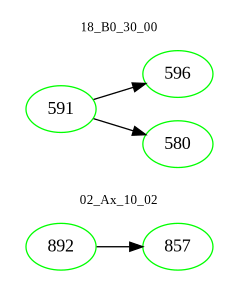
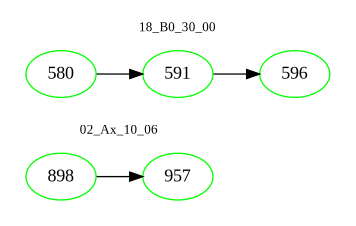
edge "591" -> "580": reversed
cluster "02_Ax_10_02": label "02_Ax_10_02" -> "02_Ax_10_06"
node "892": label "892" -> "898"
node "857": label "857" -> "957"
